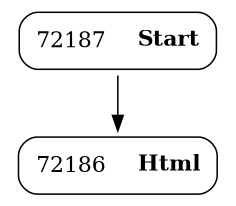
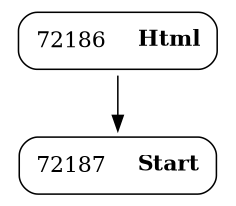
edge "72187" -> "72186": reversed
